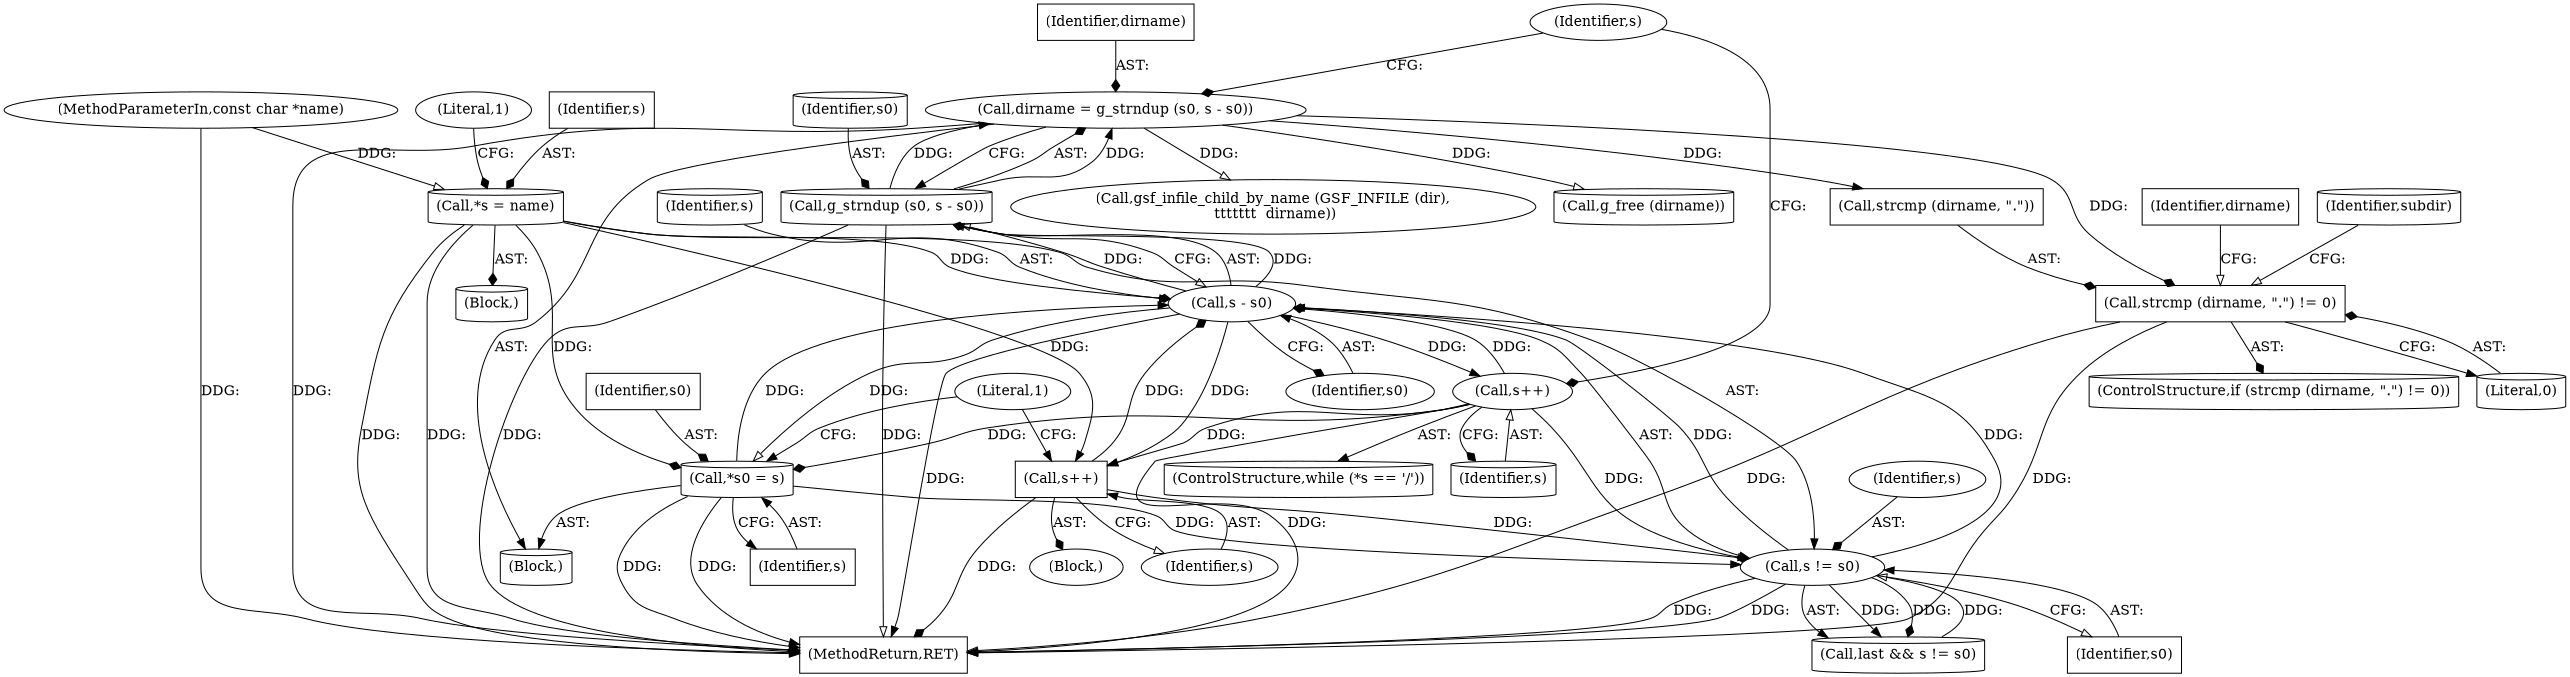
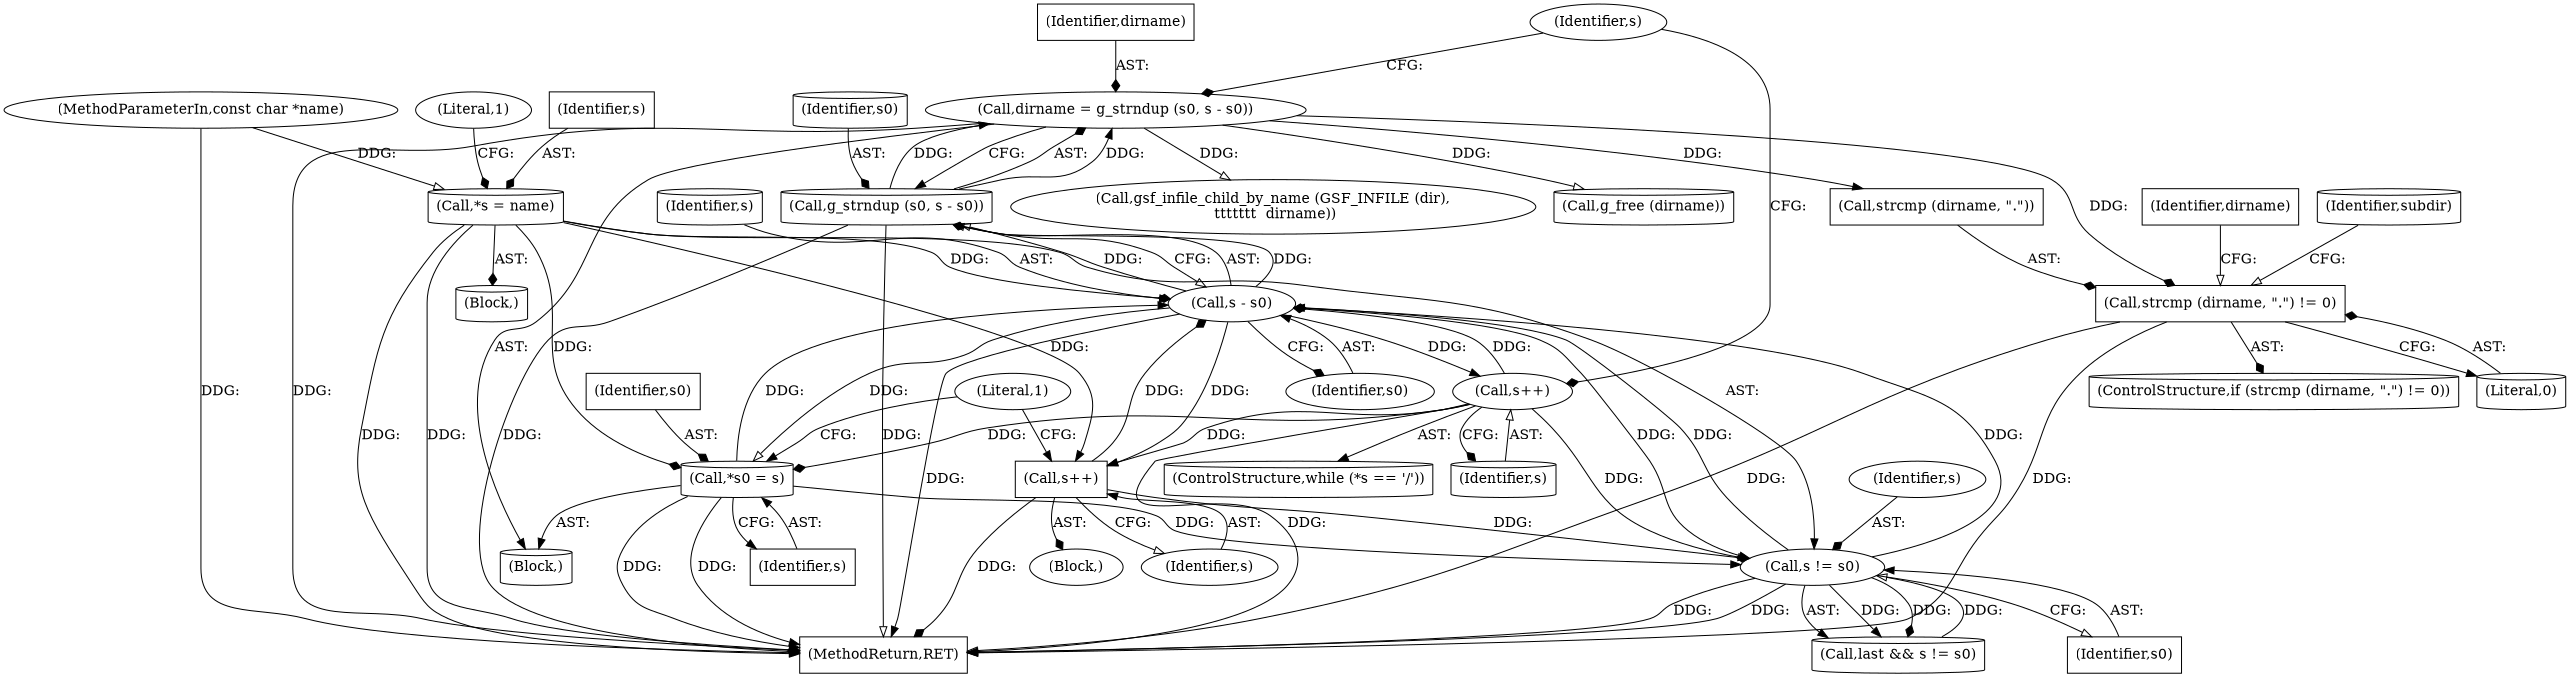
edge "(Call,s - s0)" -> "(Call,s != s0)": label "AST: " -> "DDG: "
